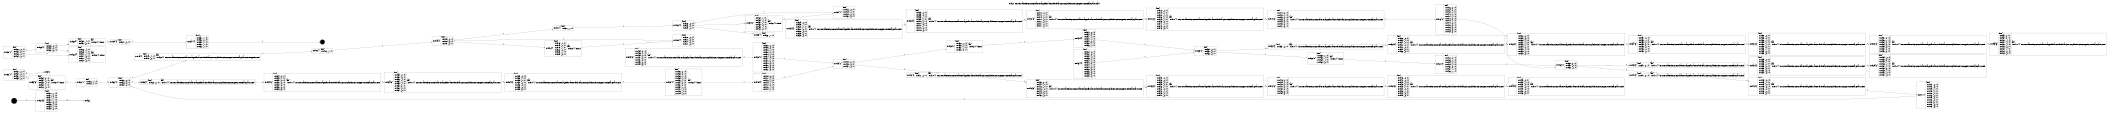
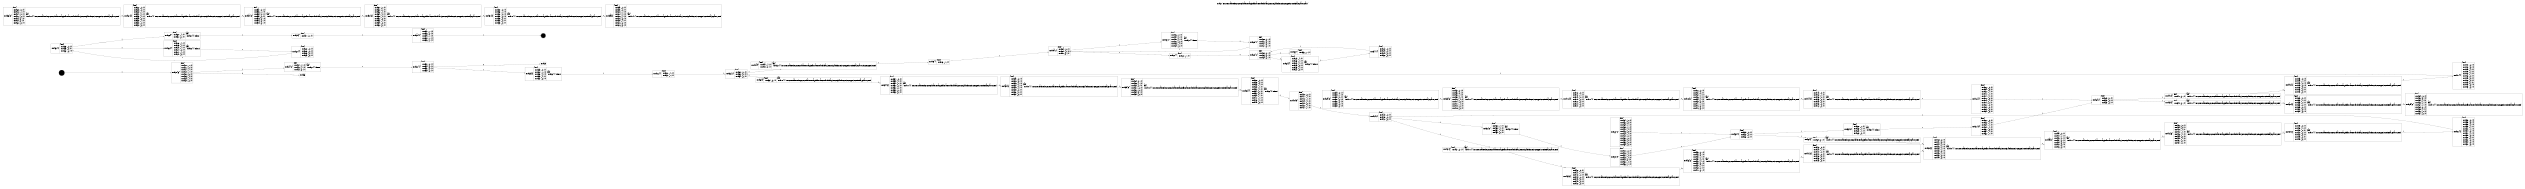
edge "0x109569 [5]" -> "0x10956e [25]": now "0x109569 [5]" -> "0x10948e [33]"
edge "0x109880 [14]" -> "0x109868 [24]": reversed
node "0x109344 [13]": added
node "0x1094c8 [33]": added
